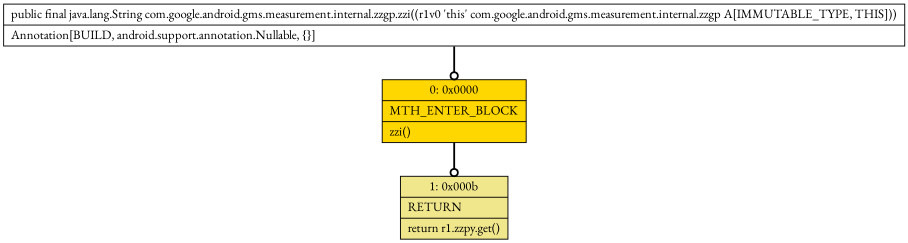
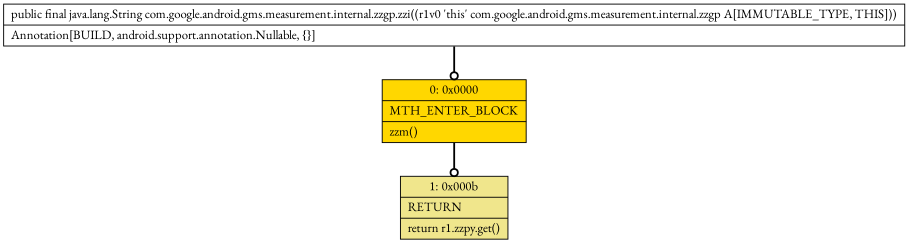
node "0: 0x0000": text "zzi()" -> "zzm()"
